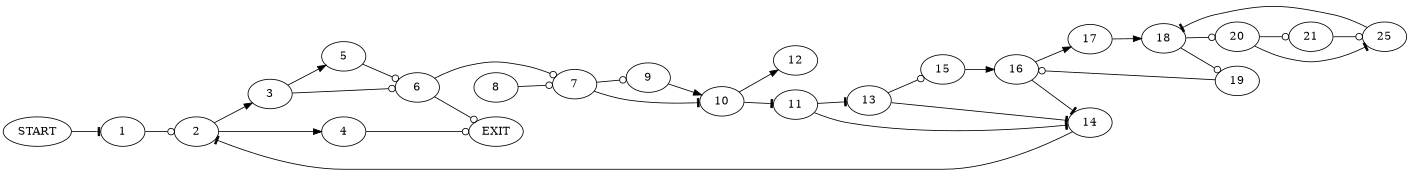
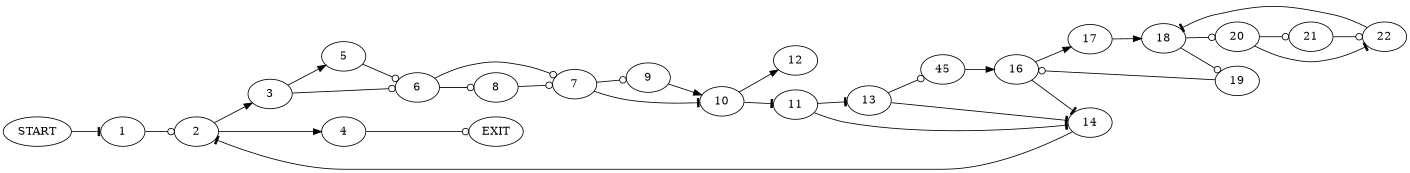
node "25": label "25" -> "22"
node "15": label "15" -> "45"
edge "6" -> "EXIT": now "6" -> "8"
